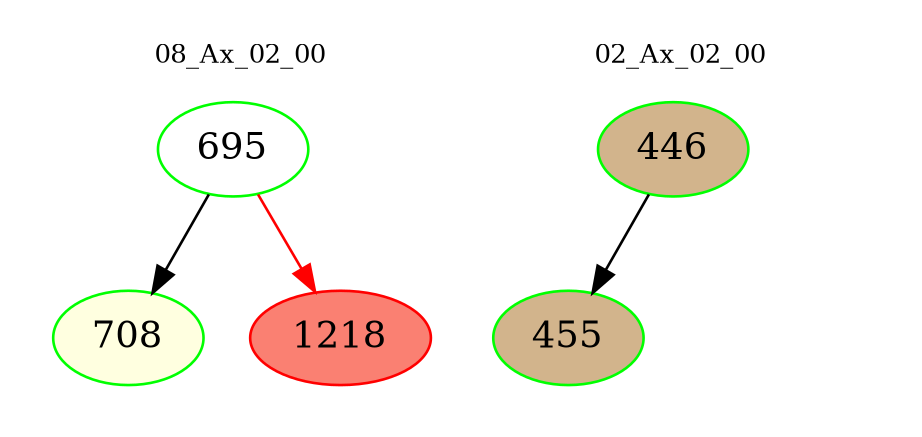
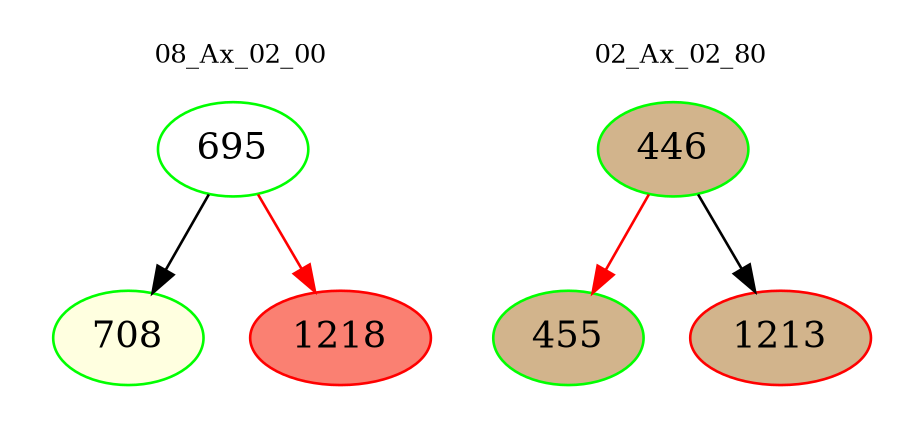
cluster "02_Ax_02_00": label "02_Ax_02_00" -> "02_Ax_02_80"
edge "446" -> "455": color black -> red
node "1213": added
